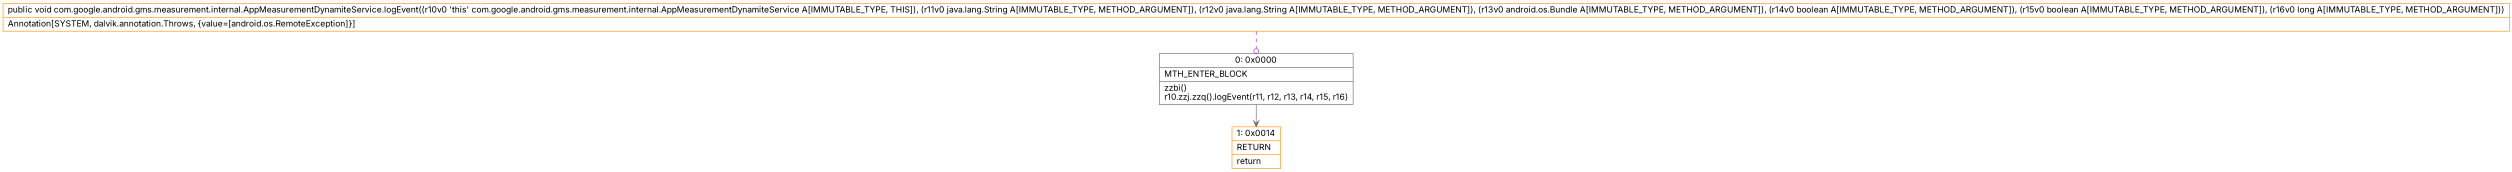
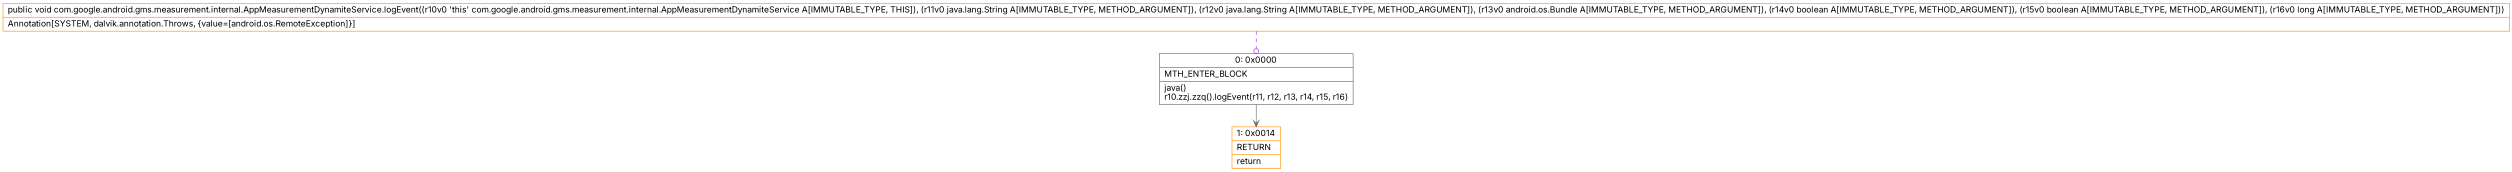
node "0: 0x0000": text "zzbi()" -> "java()"
